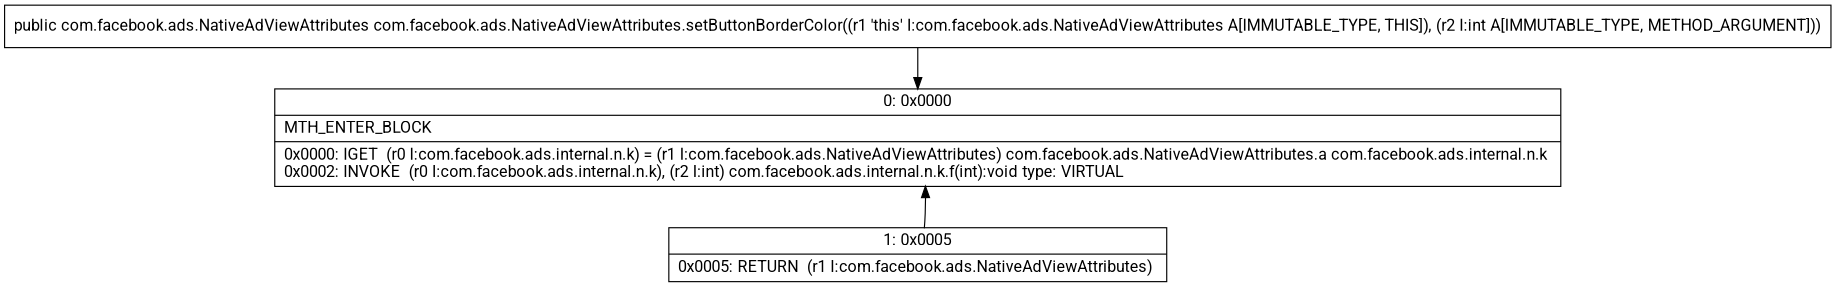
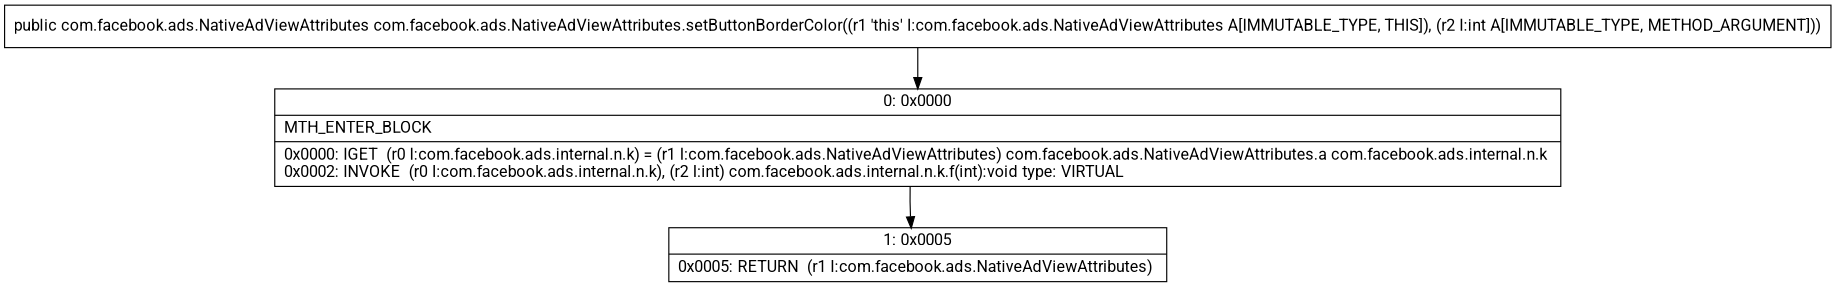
edge "1: 0x0005" -> "0: 0x0000": reversed
